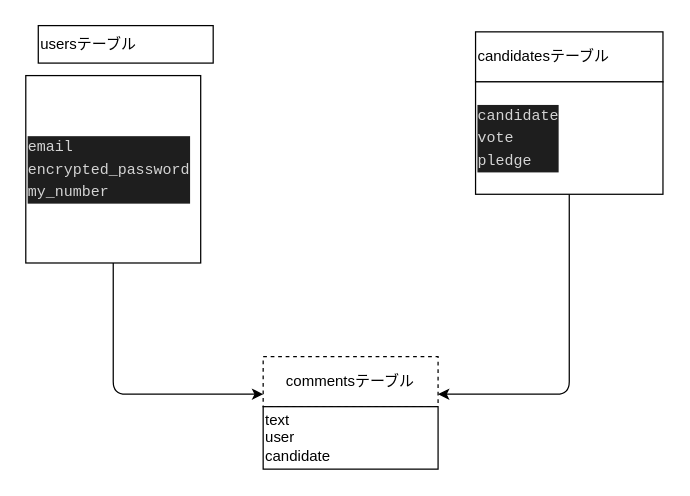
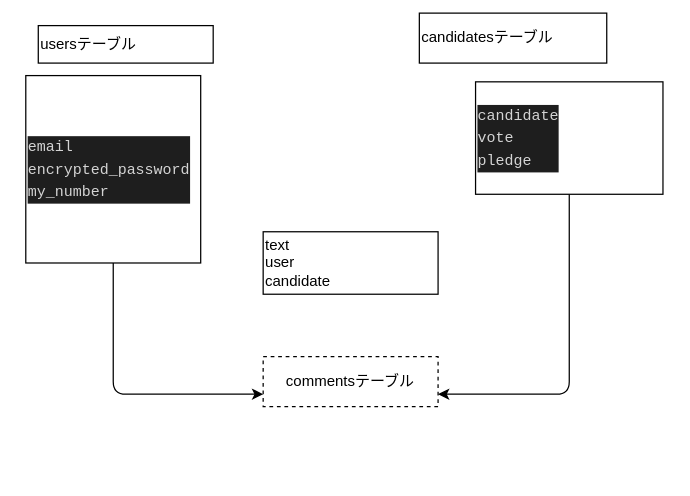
node "candidatesテーブル": moved (569, 57) -> (513, 38)
node "text user candidate": moved (351, 438) -> (351, 263)
